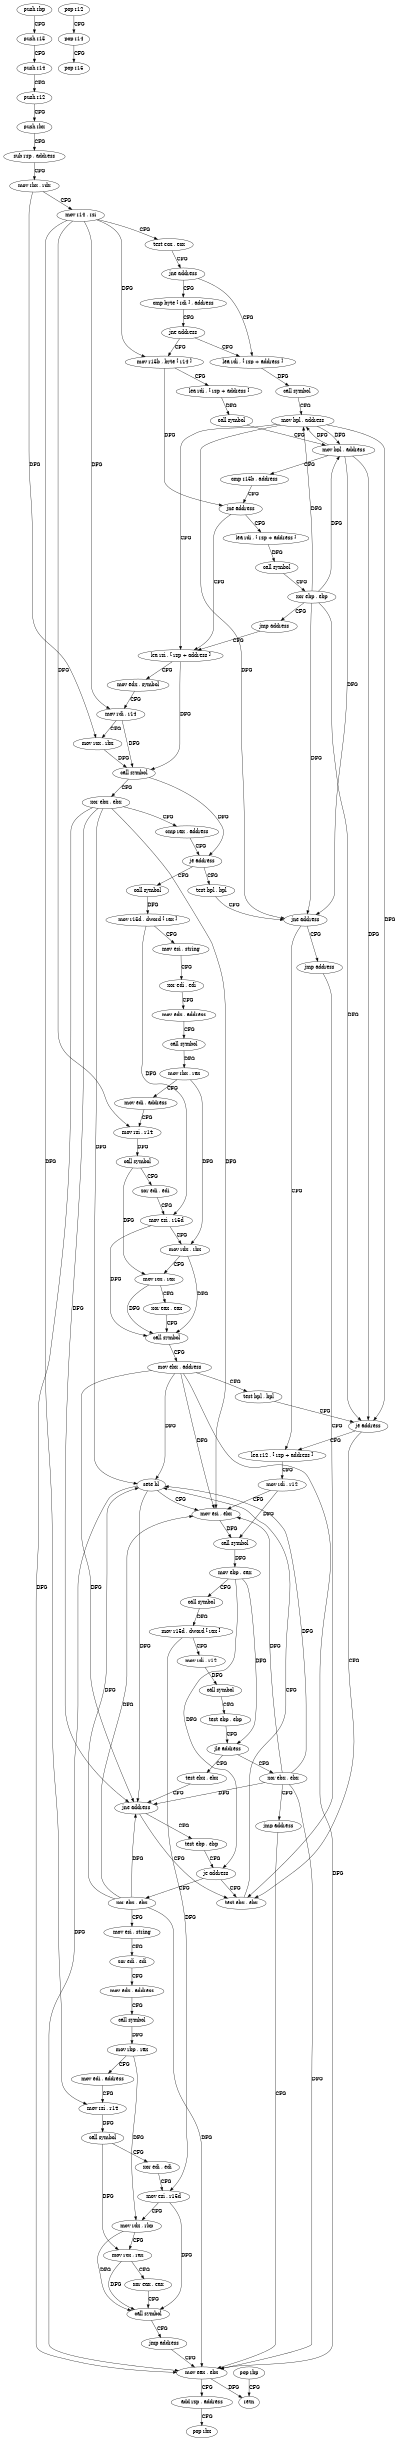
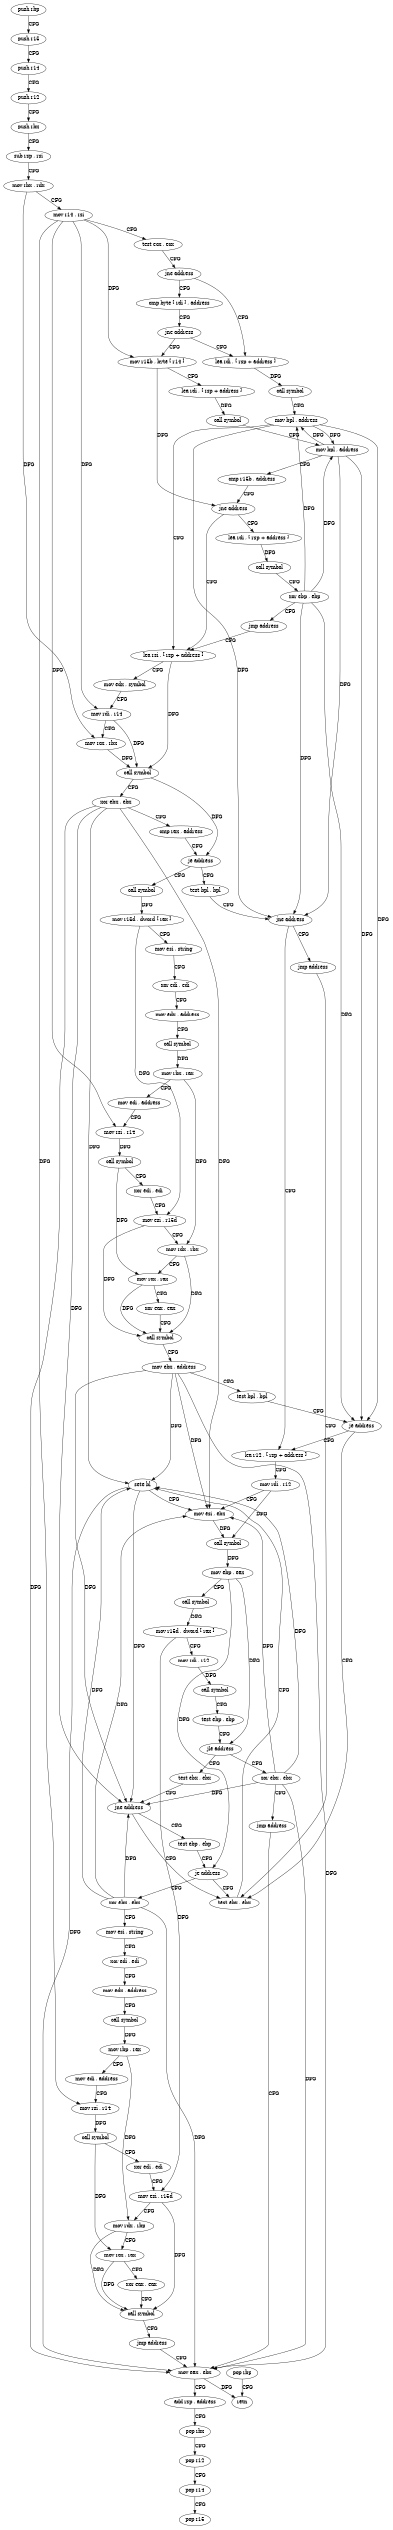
node "sub rsp , address": label "sub rsp , address" -> "sub rsp , rsi"
edge "pop rbx" -> "pop r12": added, label "CFG"
